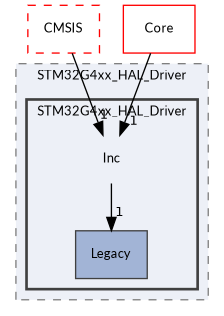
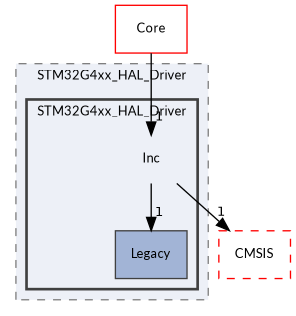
edge "CMSIS" -> "Inc": reversed
